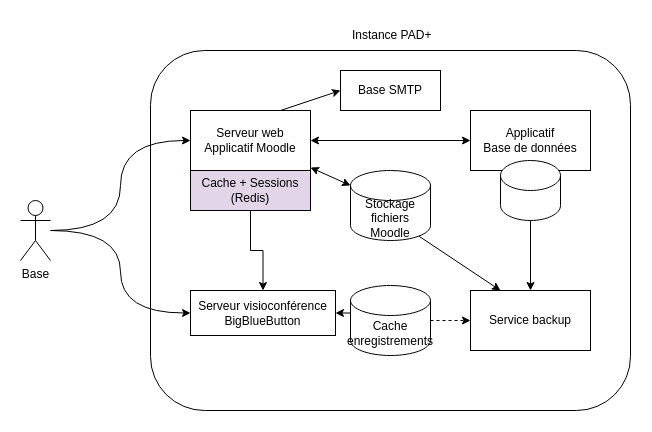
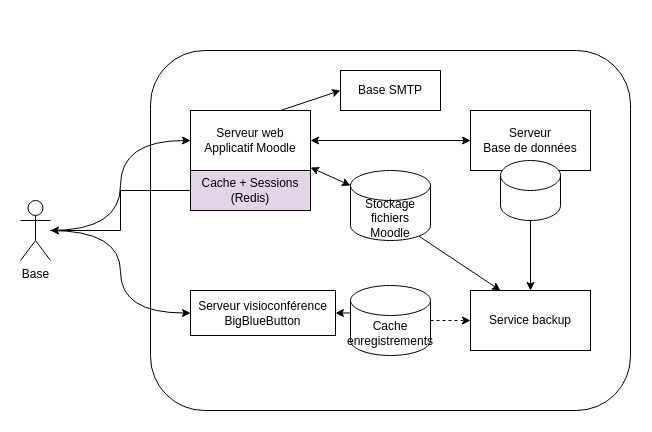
node "Instance PAD+": removed
node "Applicatif Base de données": label "Applicatif Base de données" -> "Serveur Base de données"
edge "Cache + Sessions (Redis)" -> "Serveur visioconférence BigBlueButton": now "Cache + Sessions (Redis)" -> "Base"
